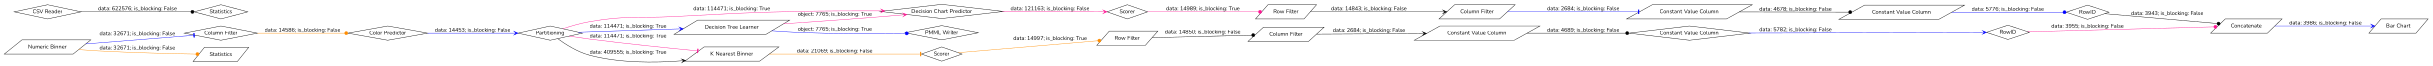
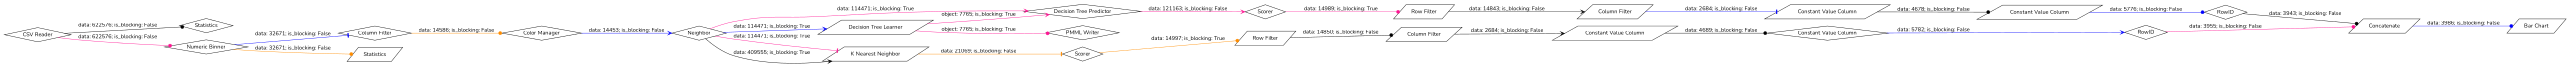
node "Decision Chart Predictor": label "Decision Chart Predictor" -> "Decision Tree Predictor"
edge "Concatenate" -> "Bar Chart": arrowhead vee -> dot
node "Color Predictor": label "Color Predictor" -> "Color Manager"
node "Partitioning": label "Partitioning" -> "Neighbor"
edge "Decision Tree Learner" -> "PMML Writer": color blue -> deeppink
edge "CSV Reader" -> "Numeric Binner": added, label "data: 622576; is_blocking: False"
node "Numeric Binner": shape parallelogram -> diamond
node "K Nearest Binner": label "K Nearest Binner" -> "K Nearest Neighbor"
